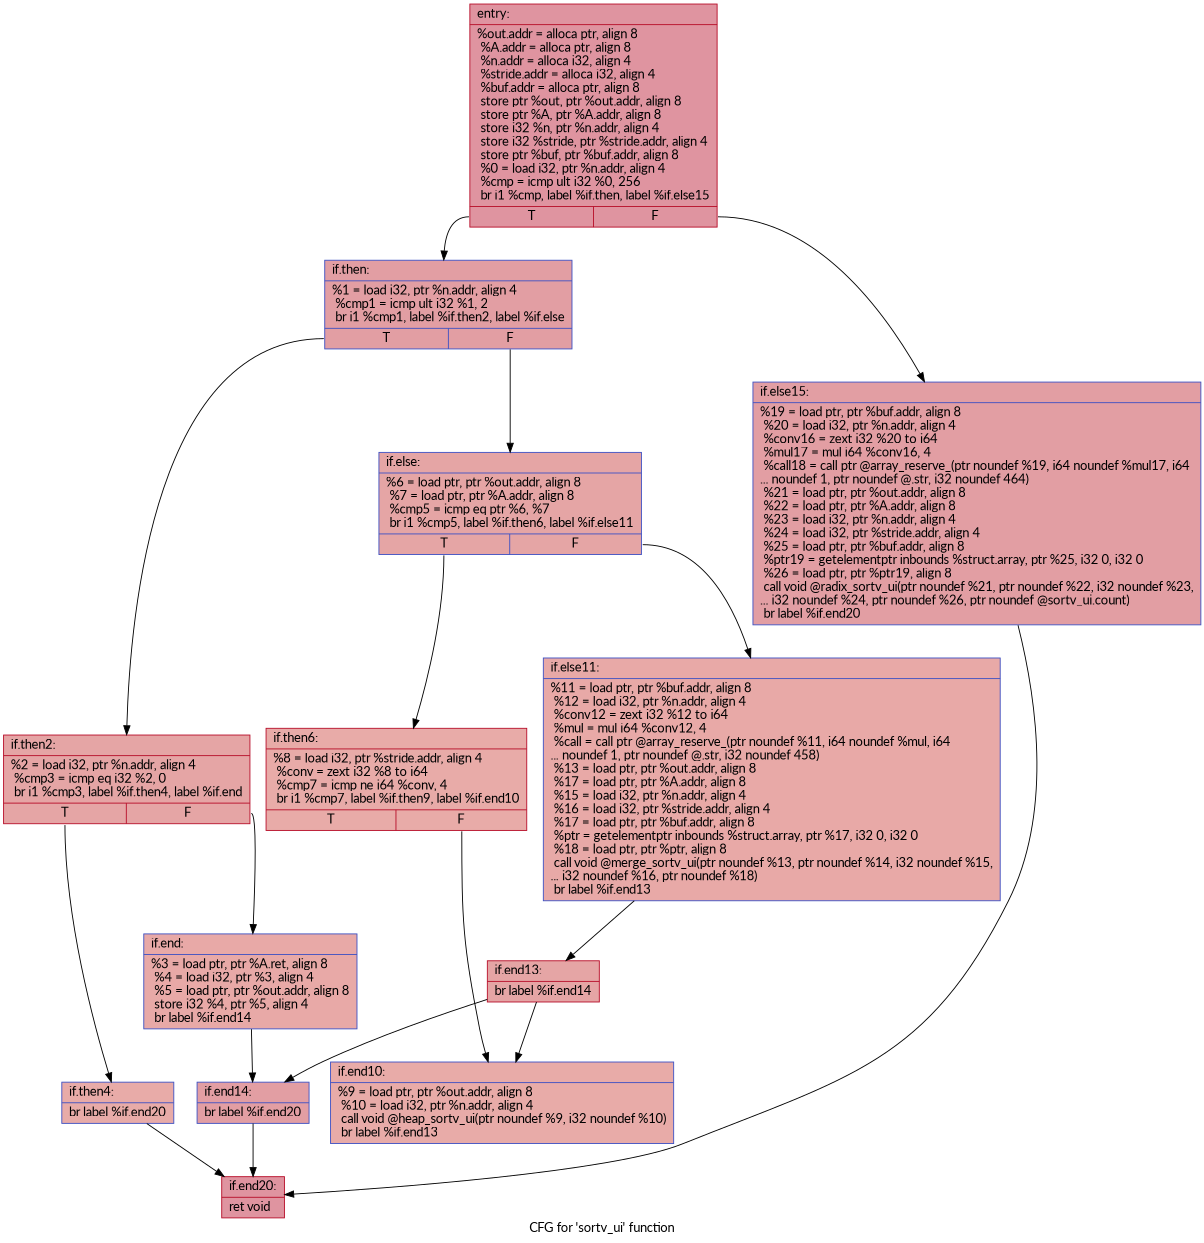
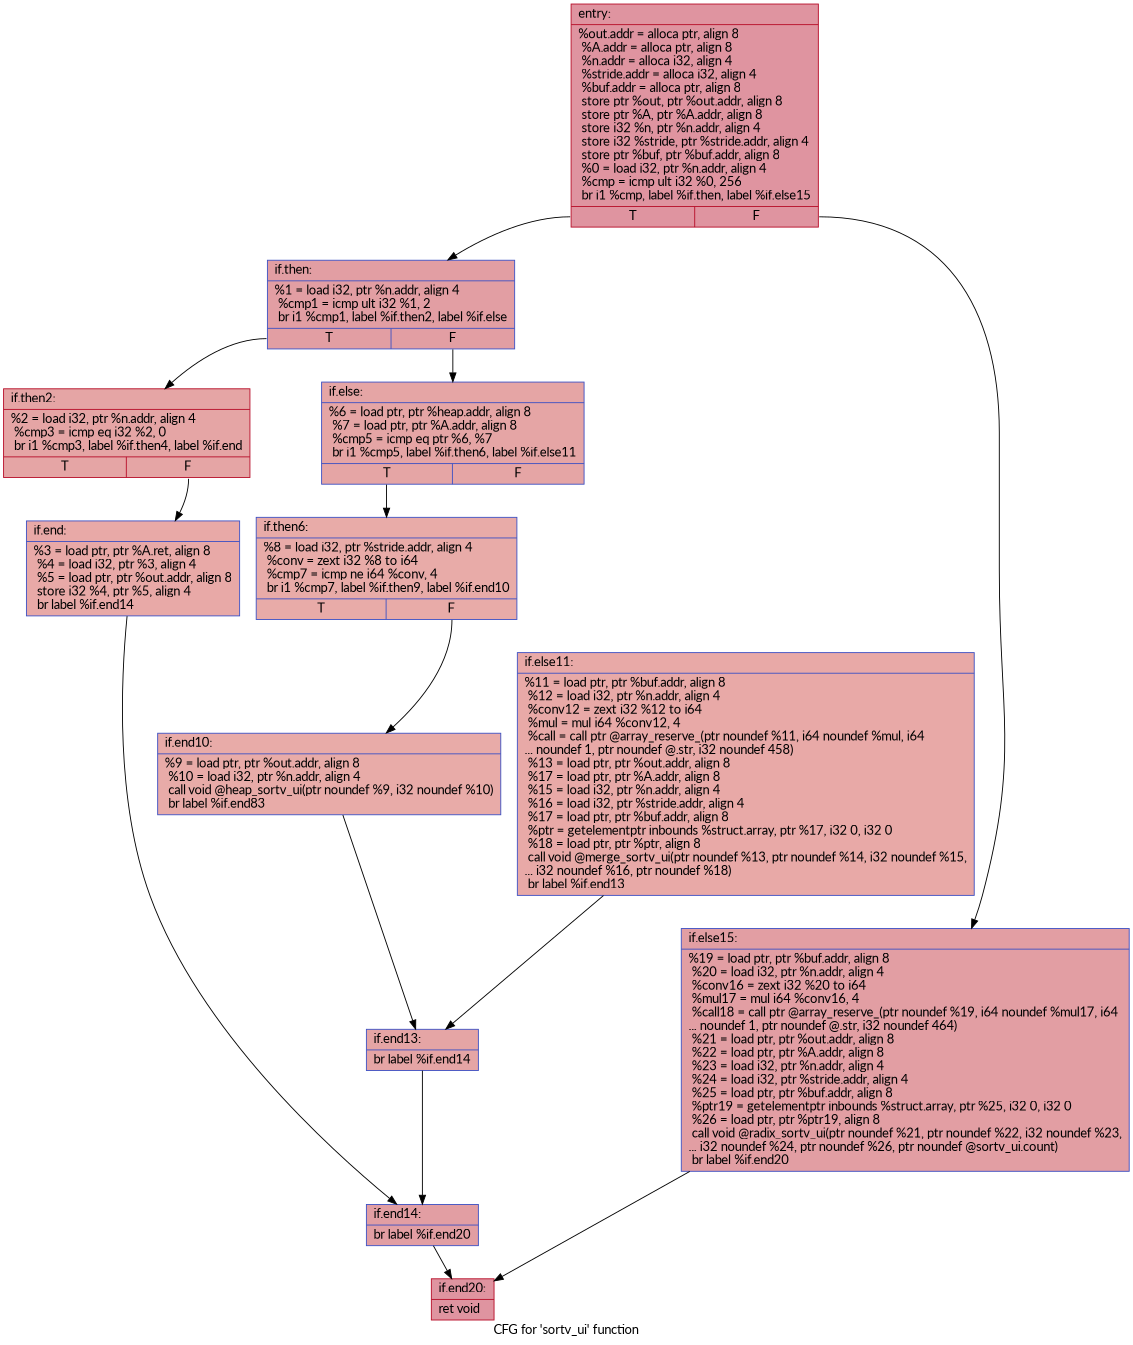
node "if.else:": text "%6 = load ptr, ptr %out.addr, align 8" -> "%6 = load ptr, ptr %heap.addr, align 8"
edge "if.else:" -> "if.else11:": removed
node "if.then6:": color #b70d28ff -> #3d50c3ff
node "if.end13:": color #b70d28ff -> #3d50c3ff
edge "if.end13:" -> "if.end10:": reversed
node "if.then4:": removed
node "if.end10:": text "br label %if.end13" -> "br label %if.end83"
